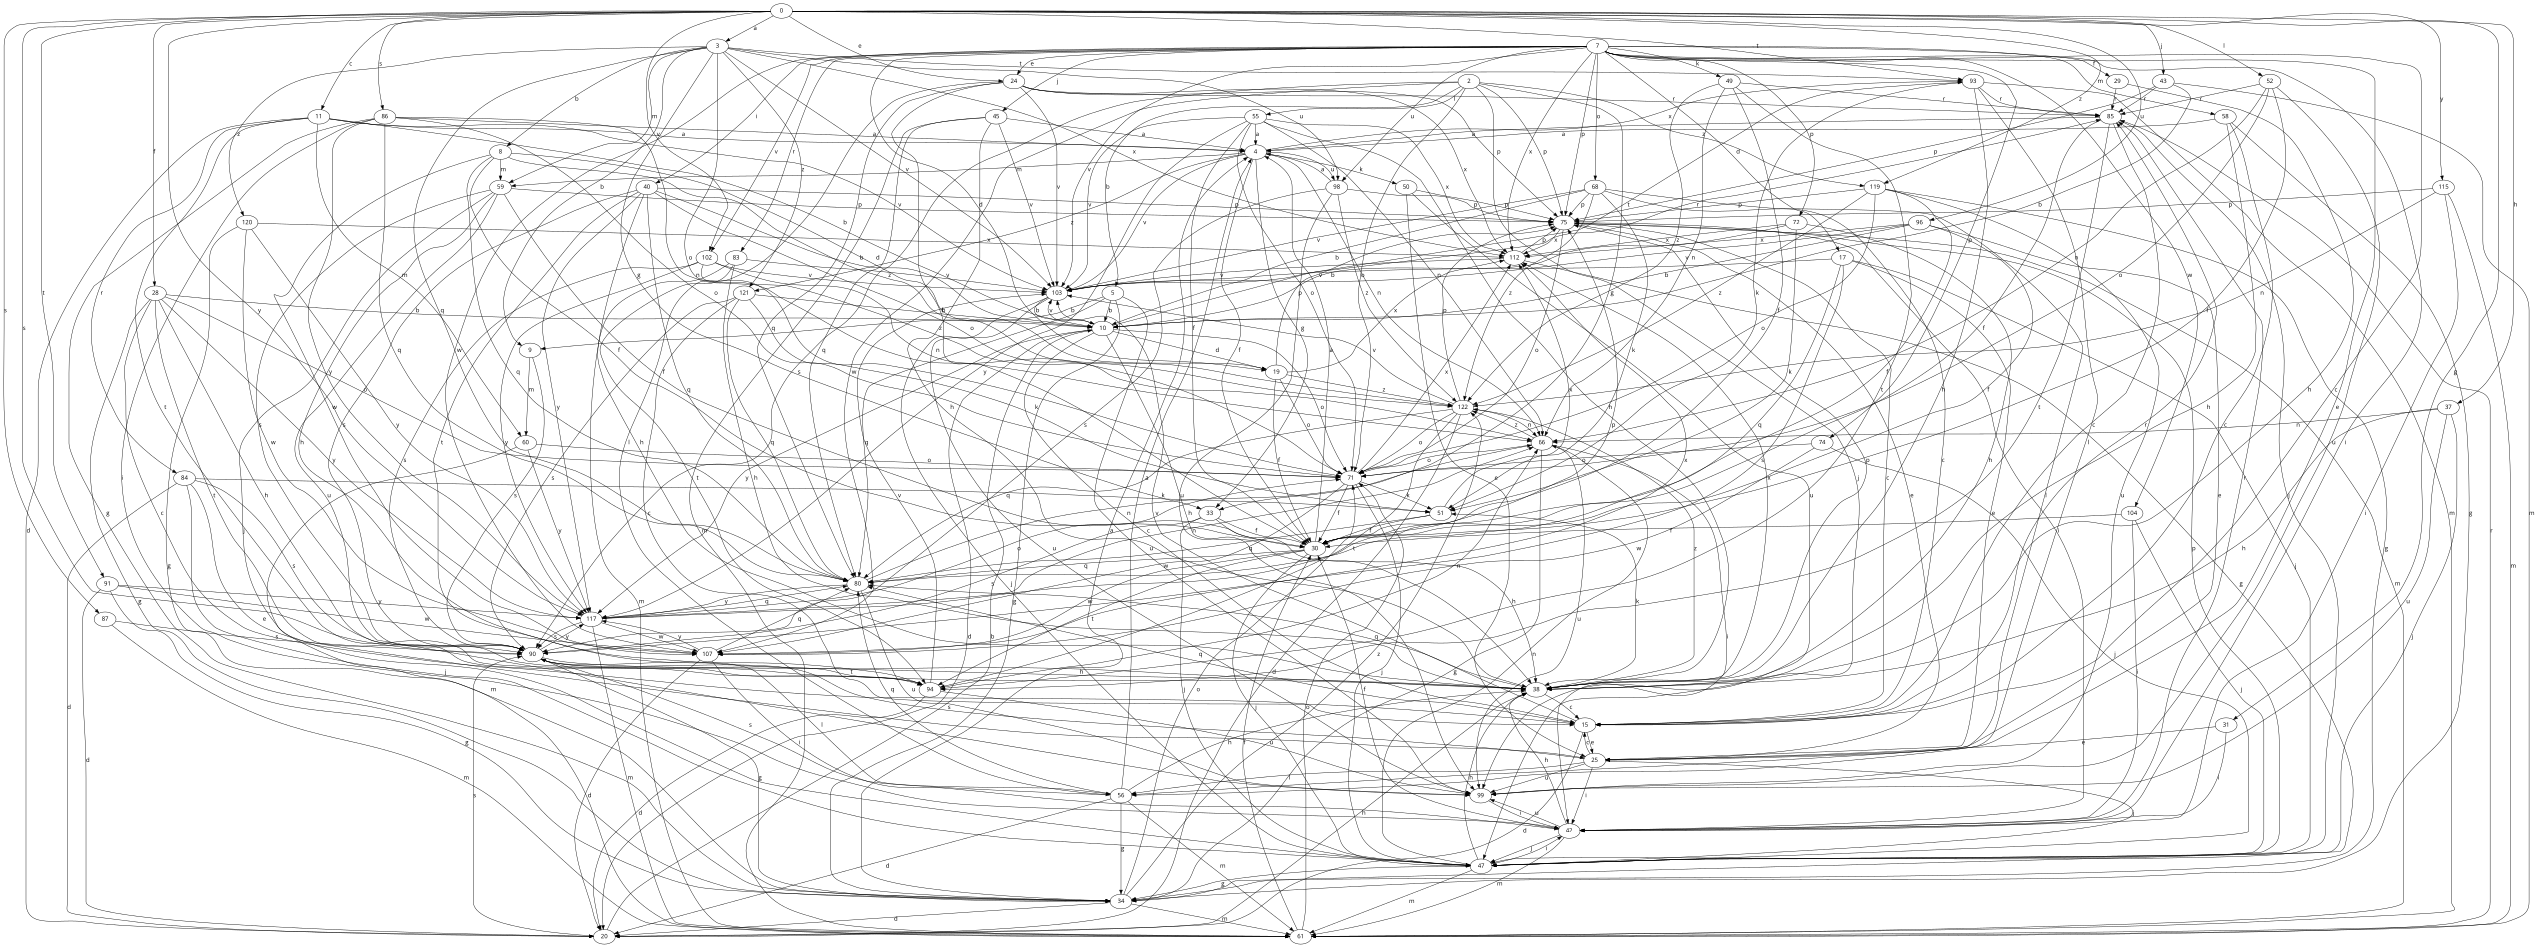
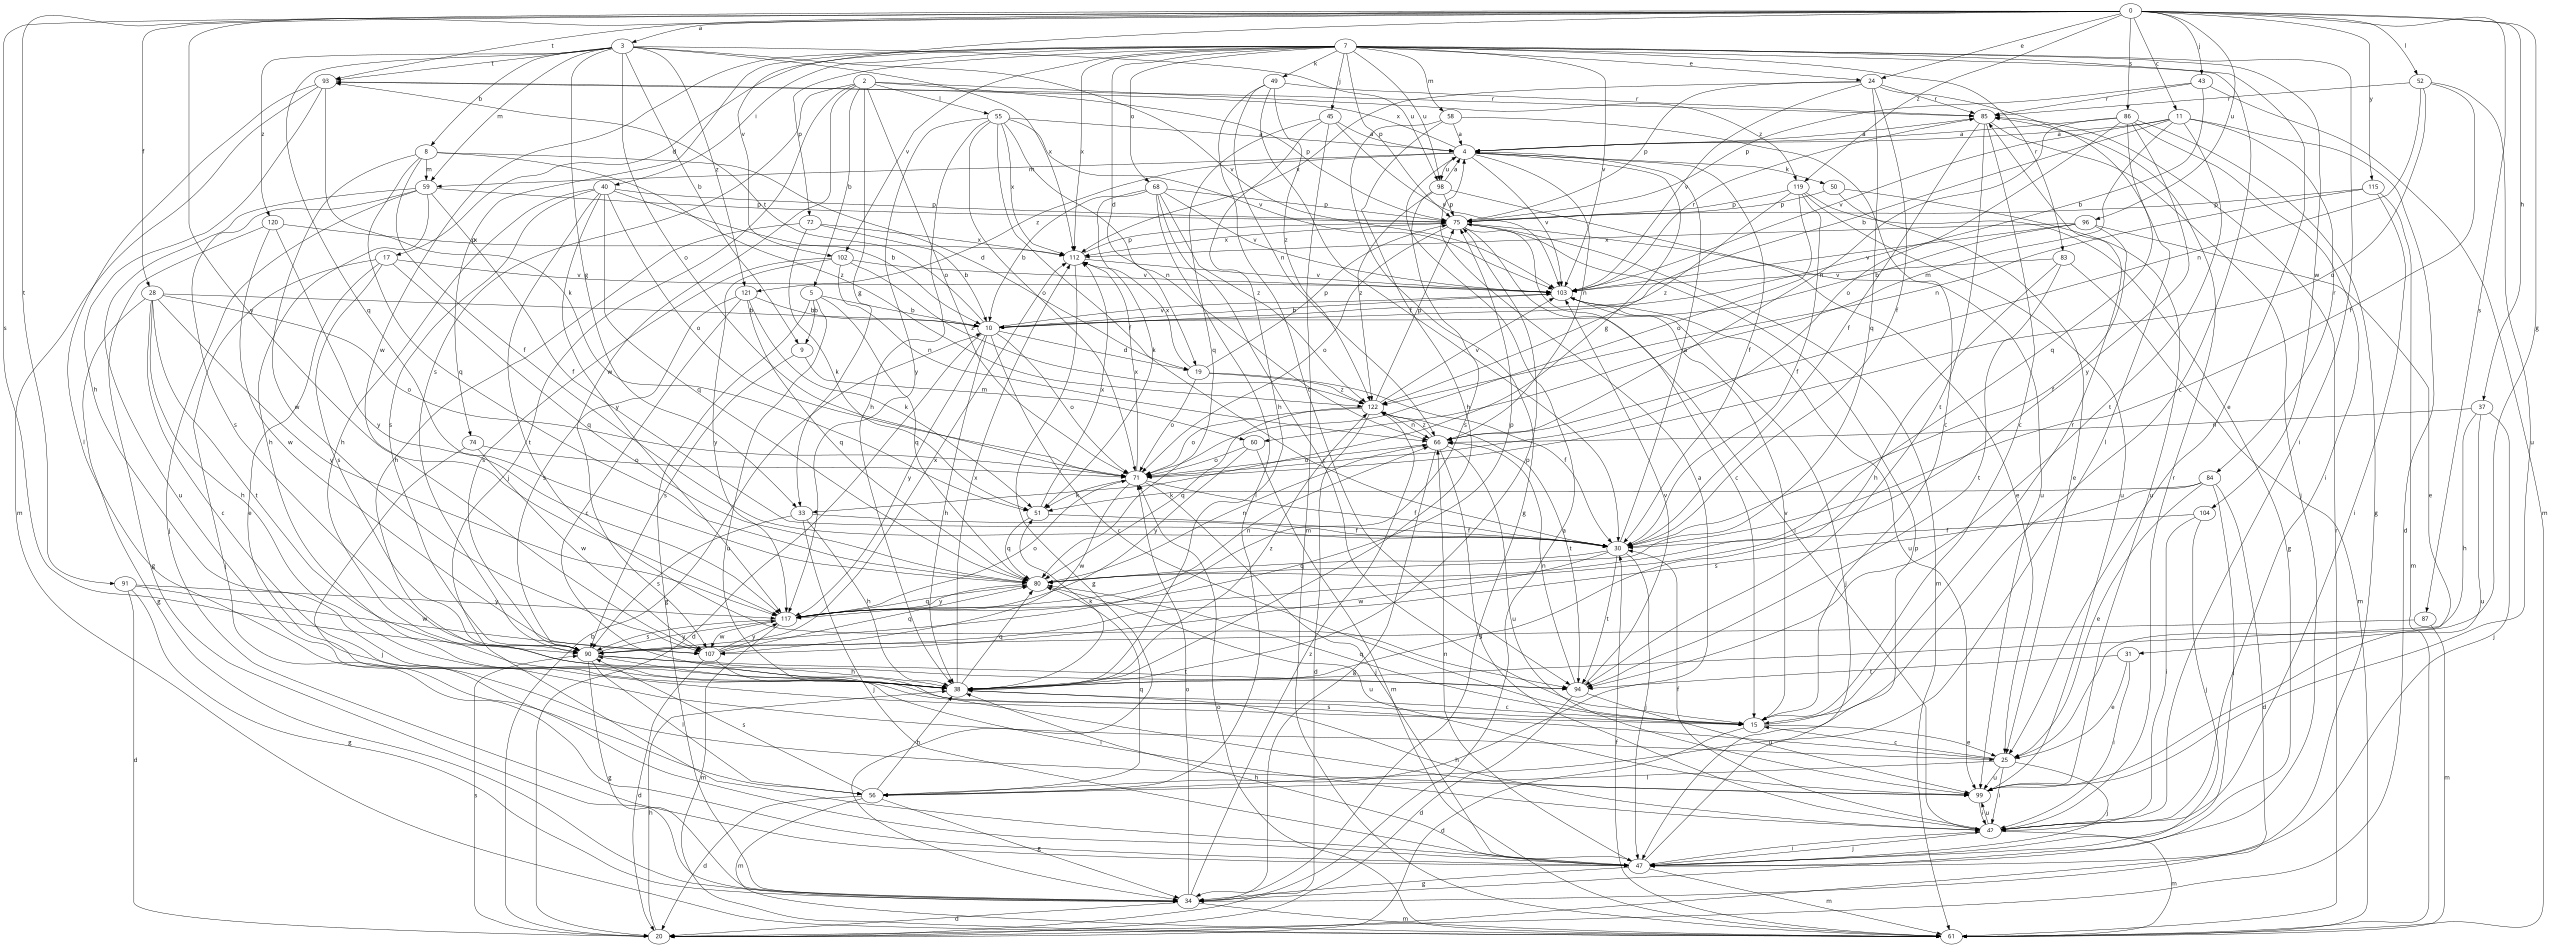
node "29": removed
edge "31" -> "94": added, label "t"
